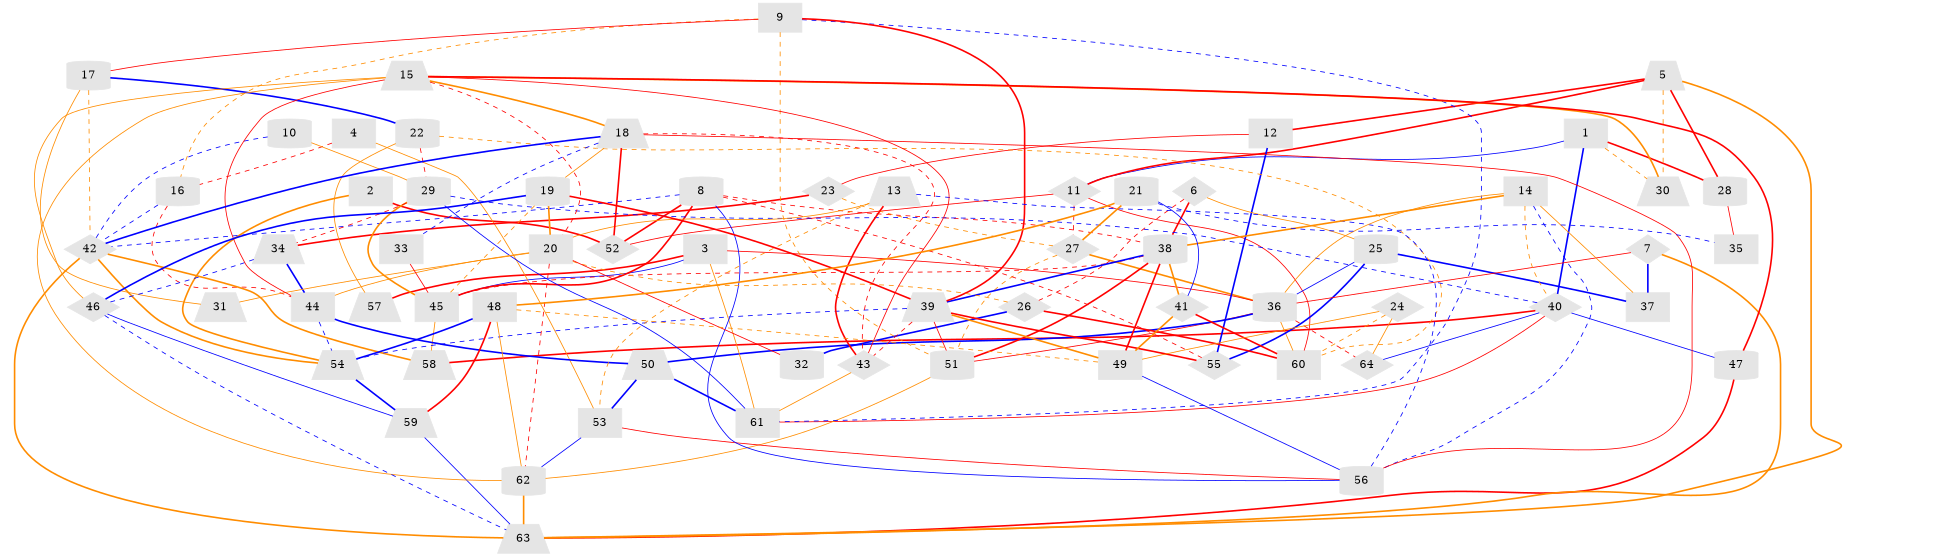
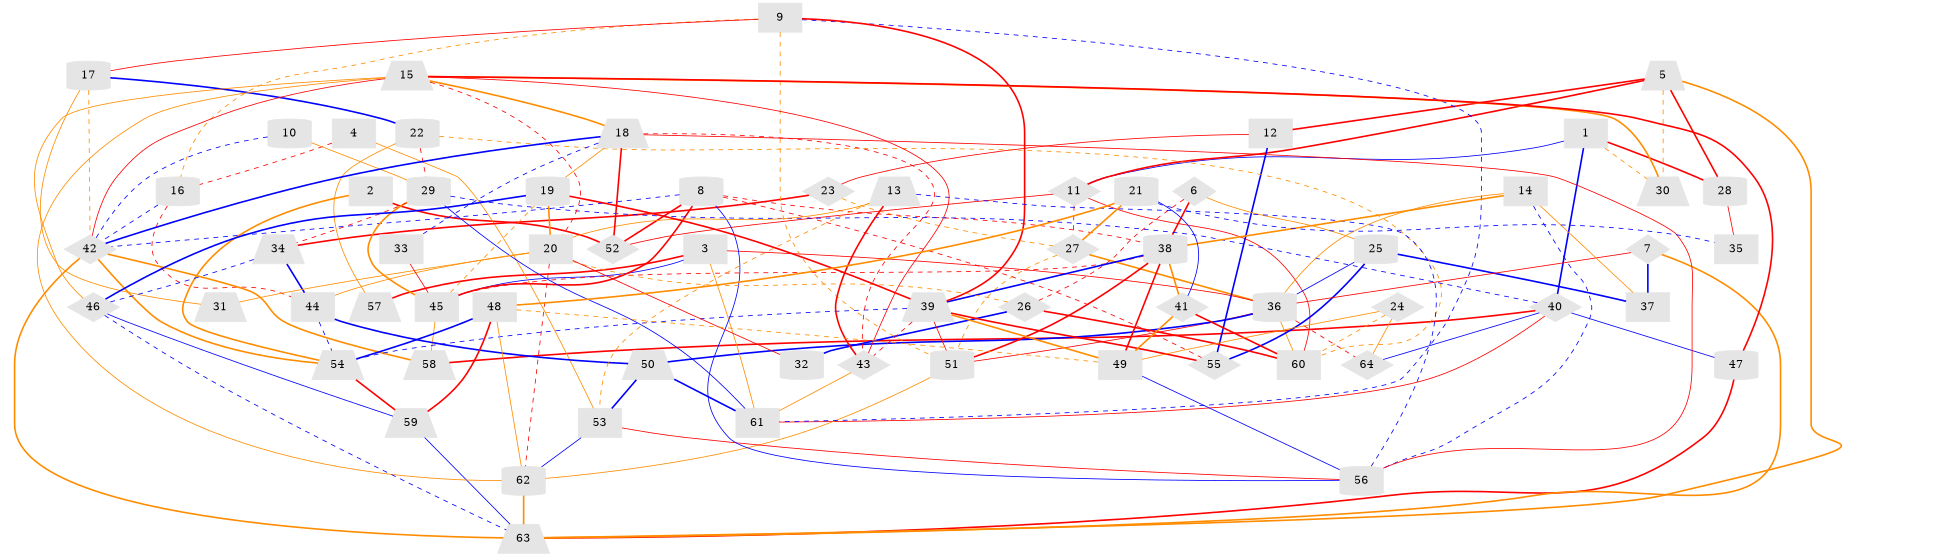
edge "15" -- "44": now "15" -- "42"
edge "14" -- "40": removed
edge "54" -- "59": color blue -> red
